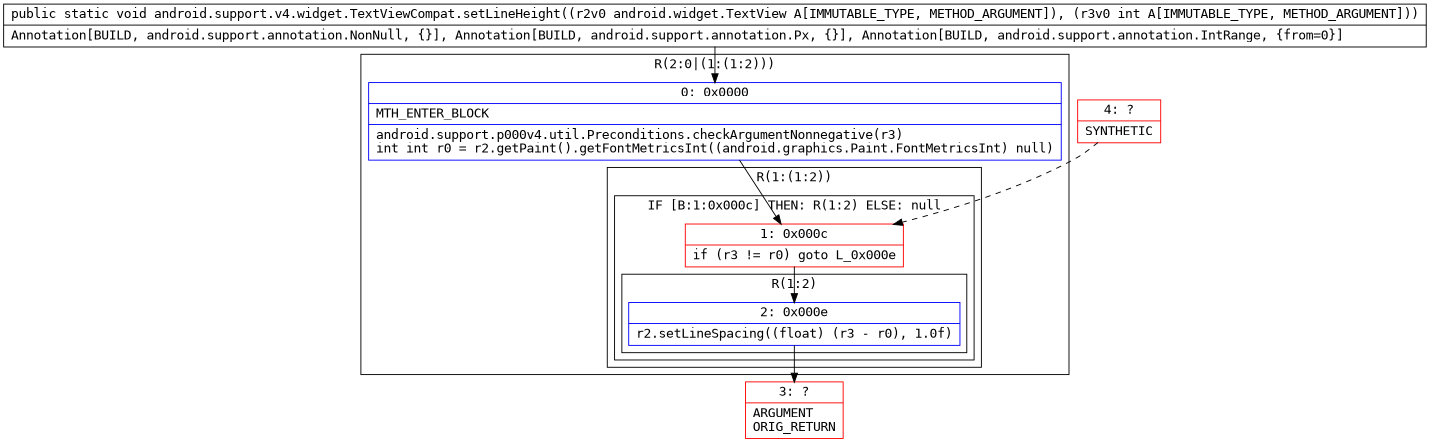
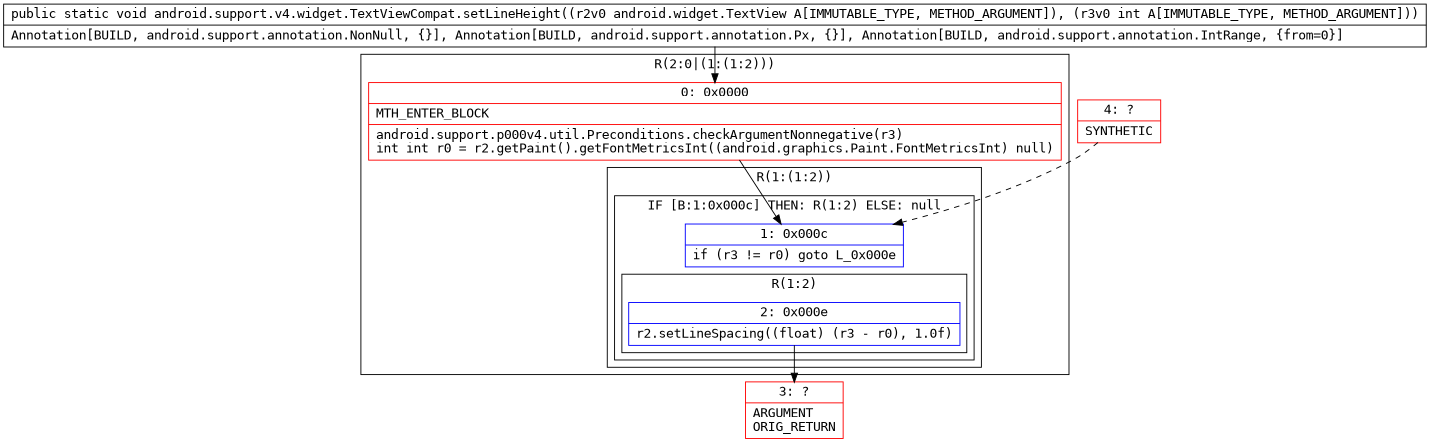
node "0: 0x0000": color blue -> red
node "1: 0x000c": color red -> blue
edge "1: 0x000c" -> "2: 0x000e": removed
